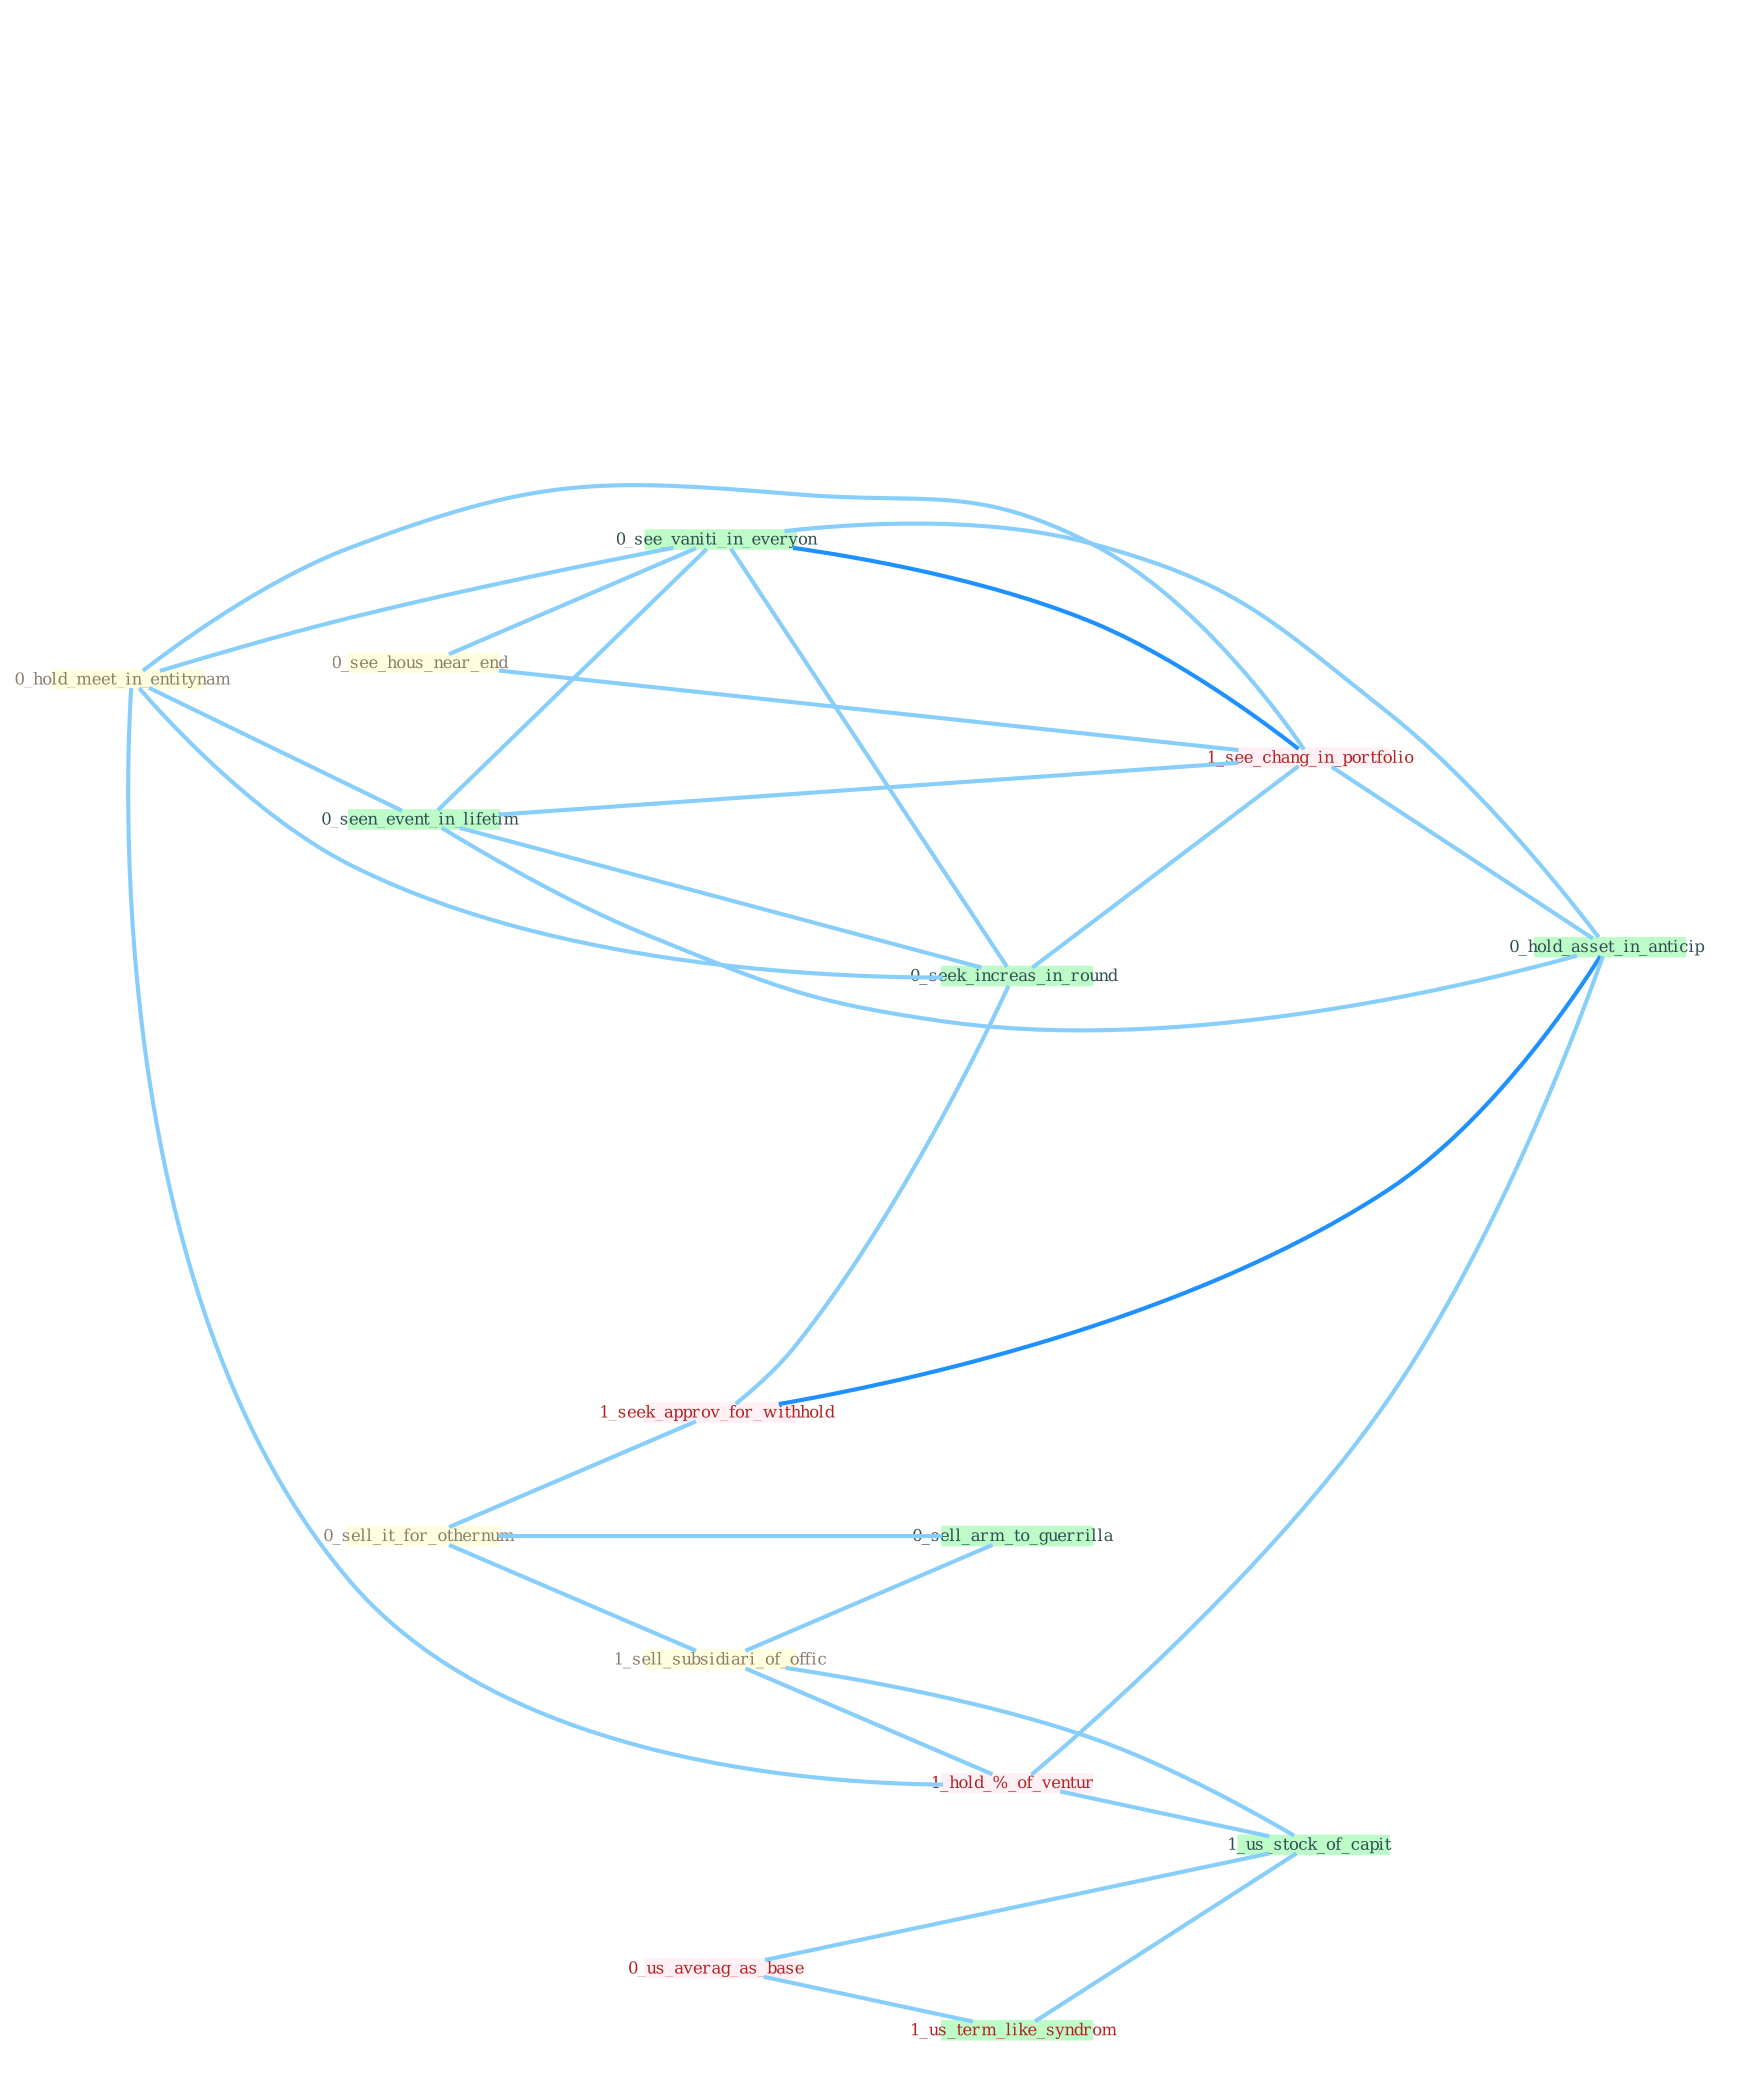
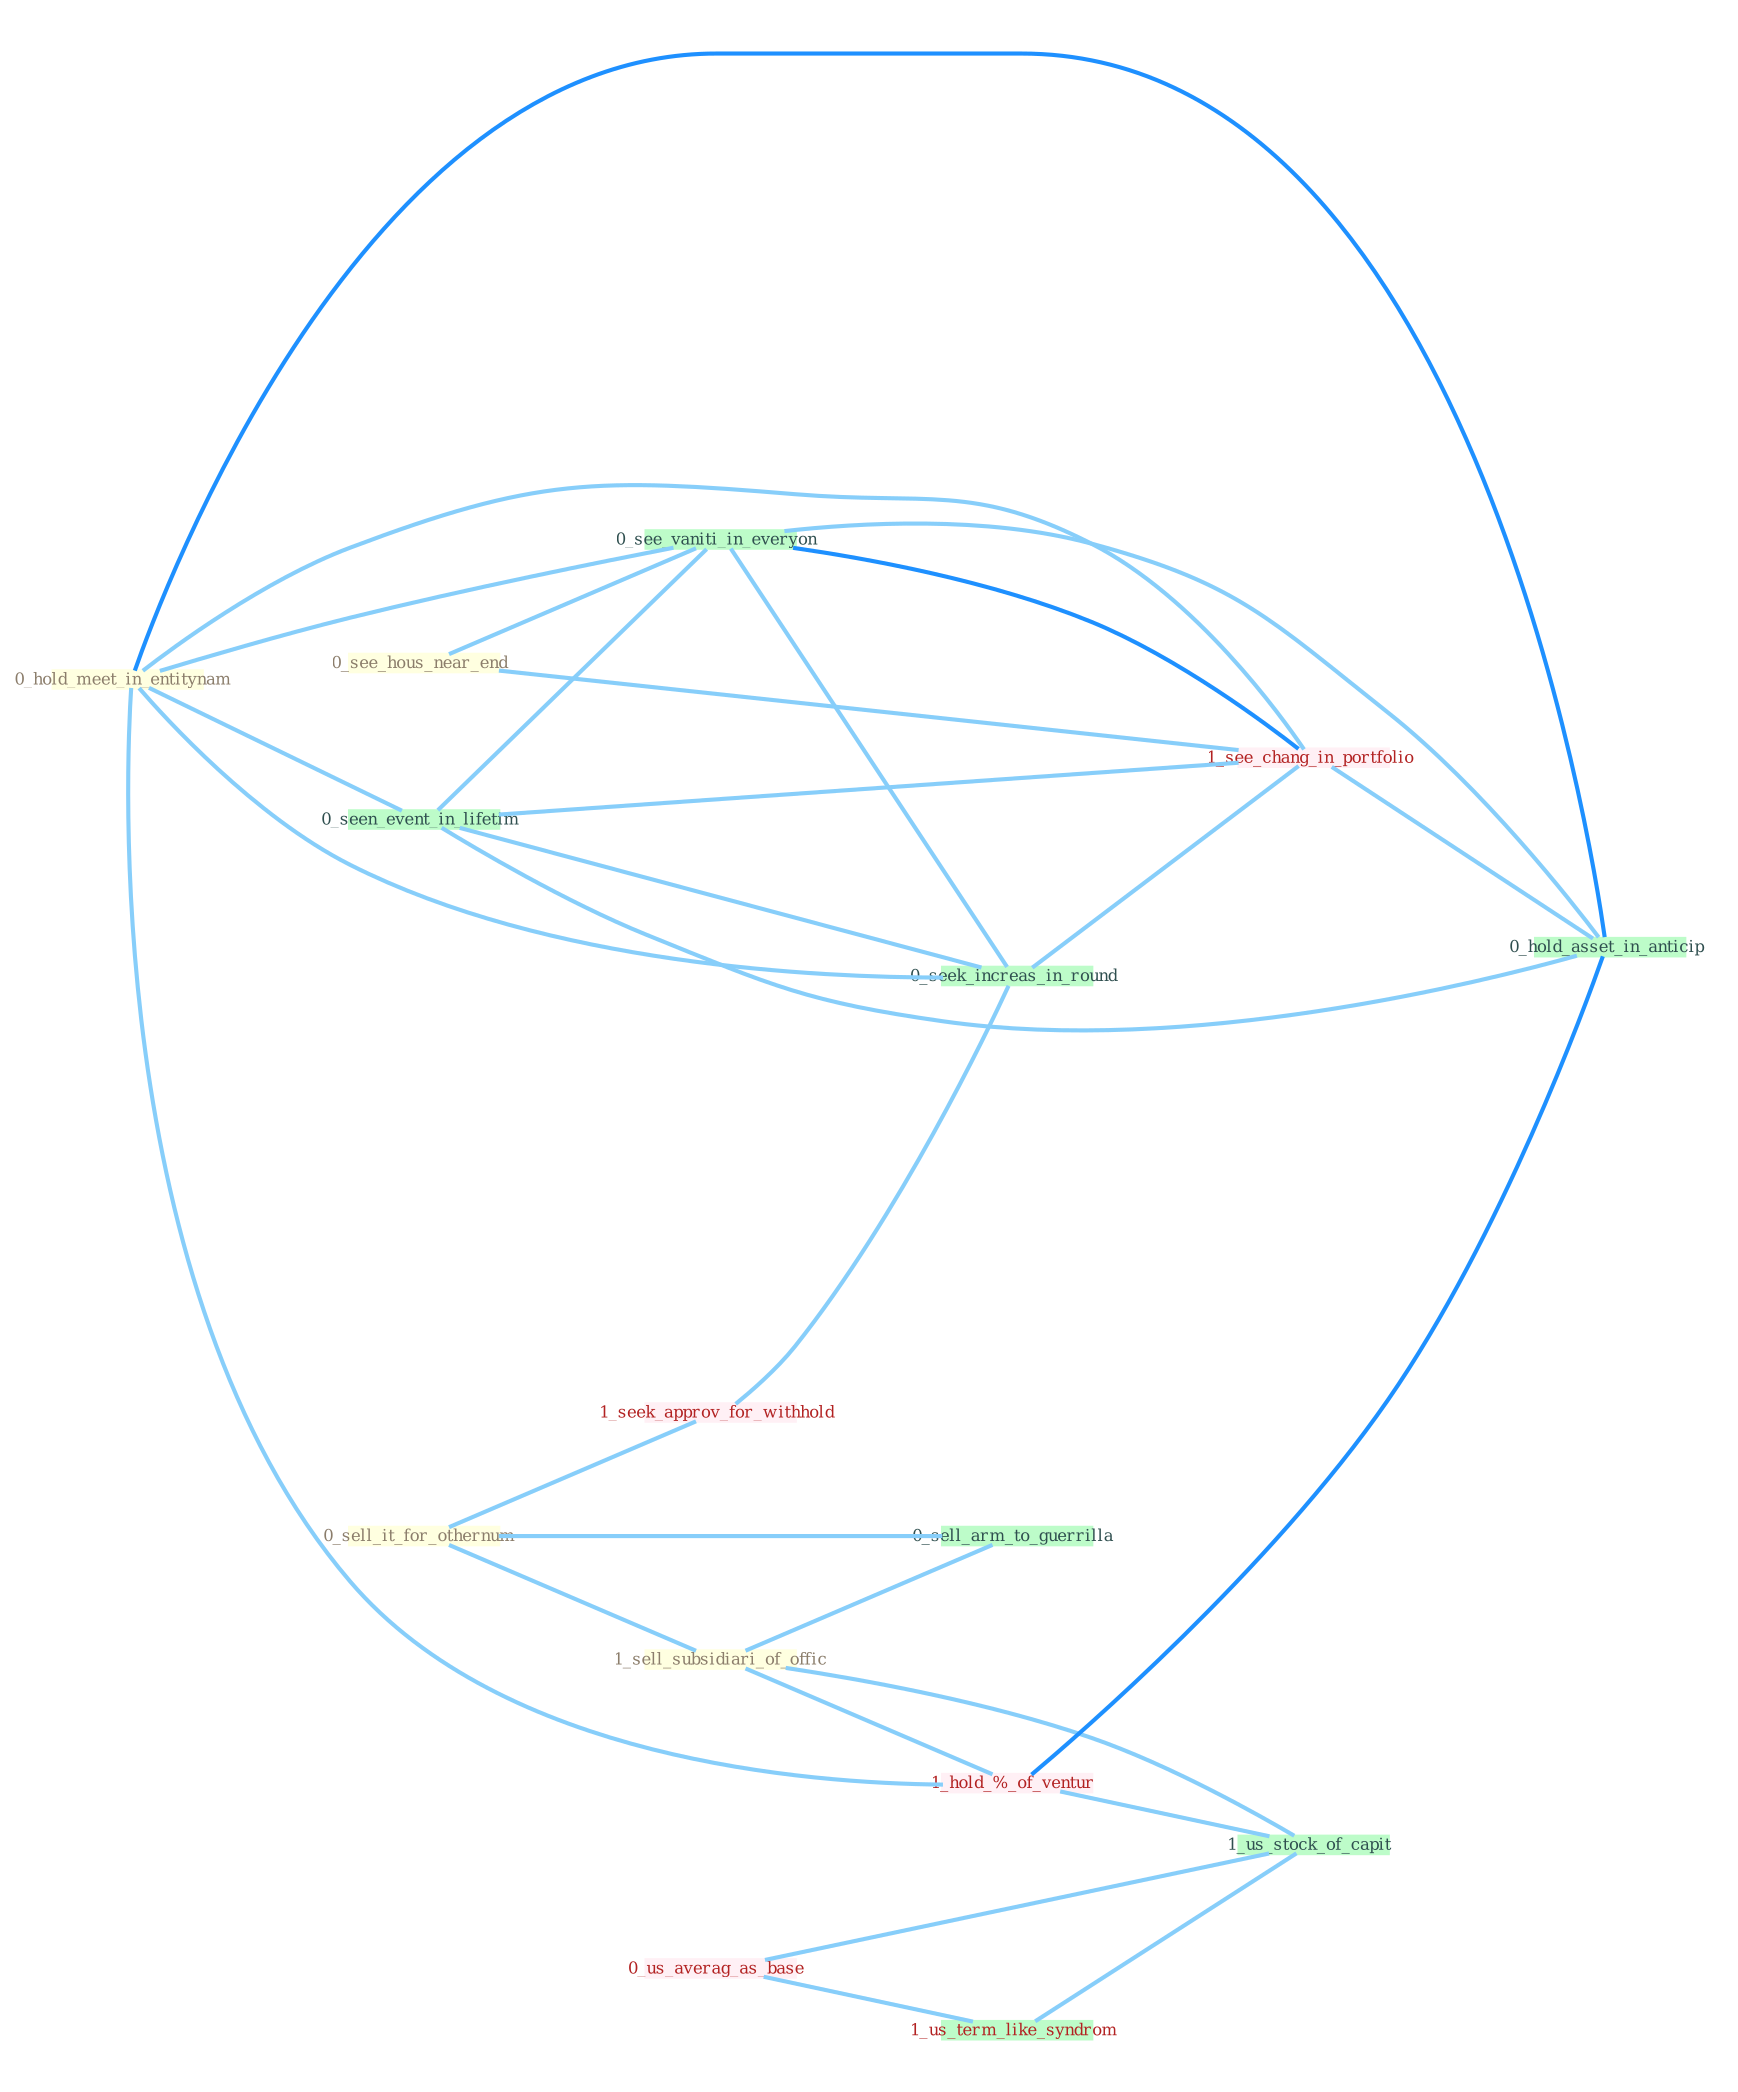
edge "0_hold_asset_in_anticip" -- "1_seek_approv_for_withhold": now "0_hold_asset_in_anticip" -- "0_hold_meet_in_entitynam"
edge "0_hold_asset_in_anticip" -- "1_hold_%_of_ventur": color #87cefa -> #1e90ff
